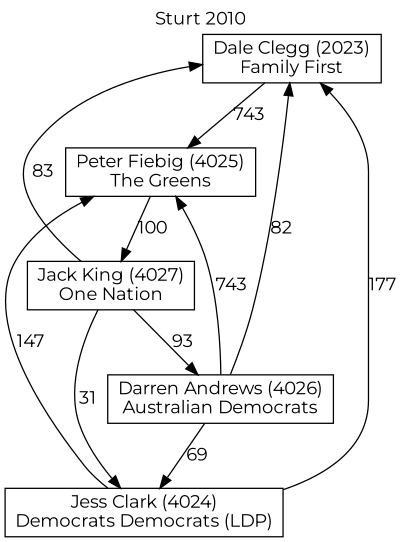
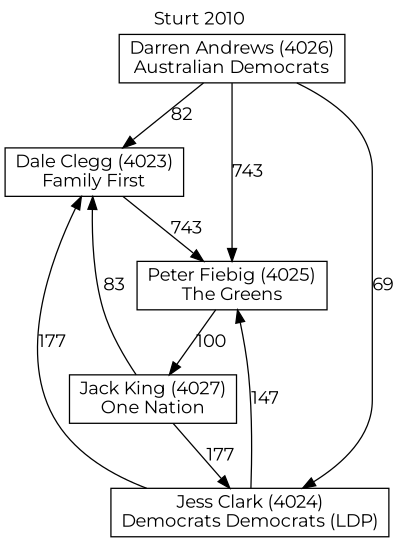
node "Dale Clegg (2023) Family First": label "Dale Clegg (2023) Family First" -> "Dale Clegg (4023) Family First"
edge "Jack King (4027) One Nation" -> "Darren Andrews (4026) Australian Democrats": removed, label "93"
edge "Jack King (4027) One Nation" -> "Jess Clark (4024) Democrats Democrats (LDP)": label "31" -> "177"
